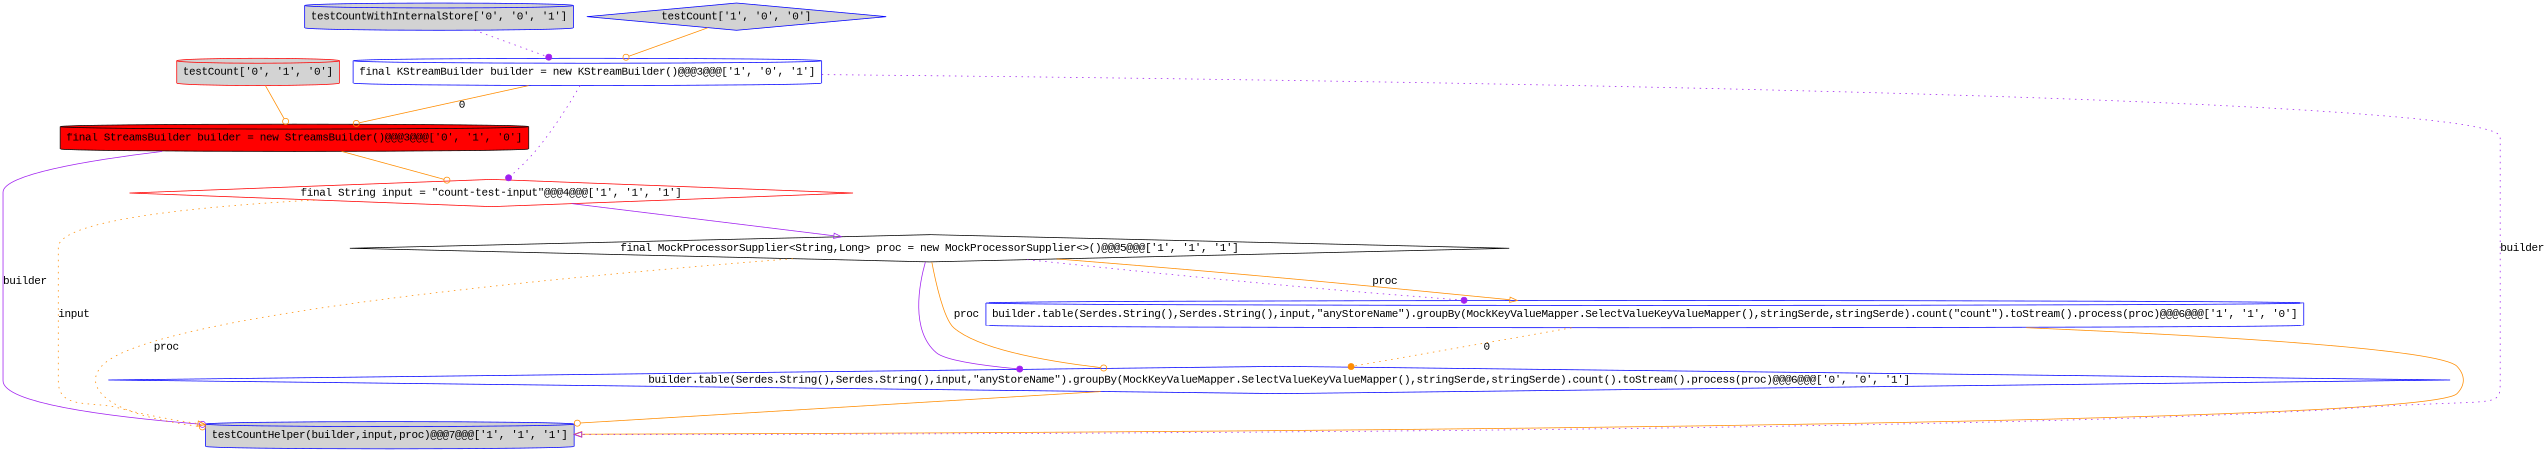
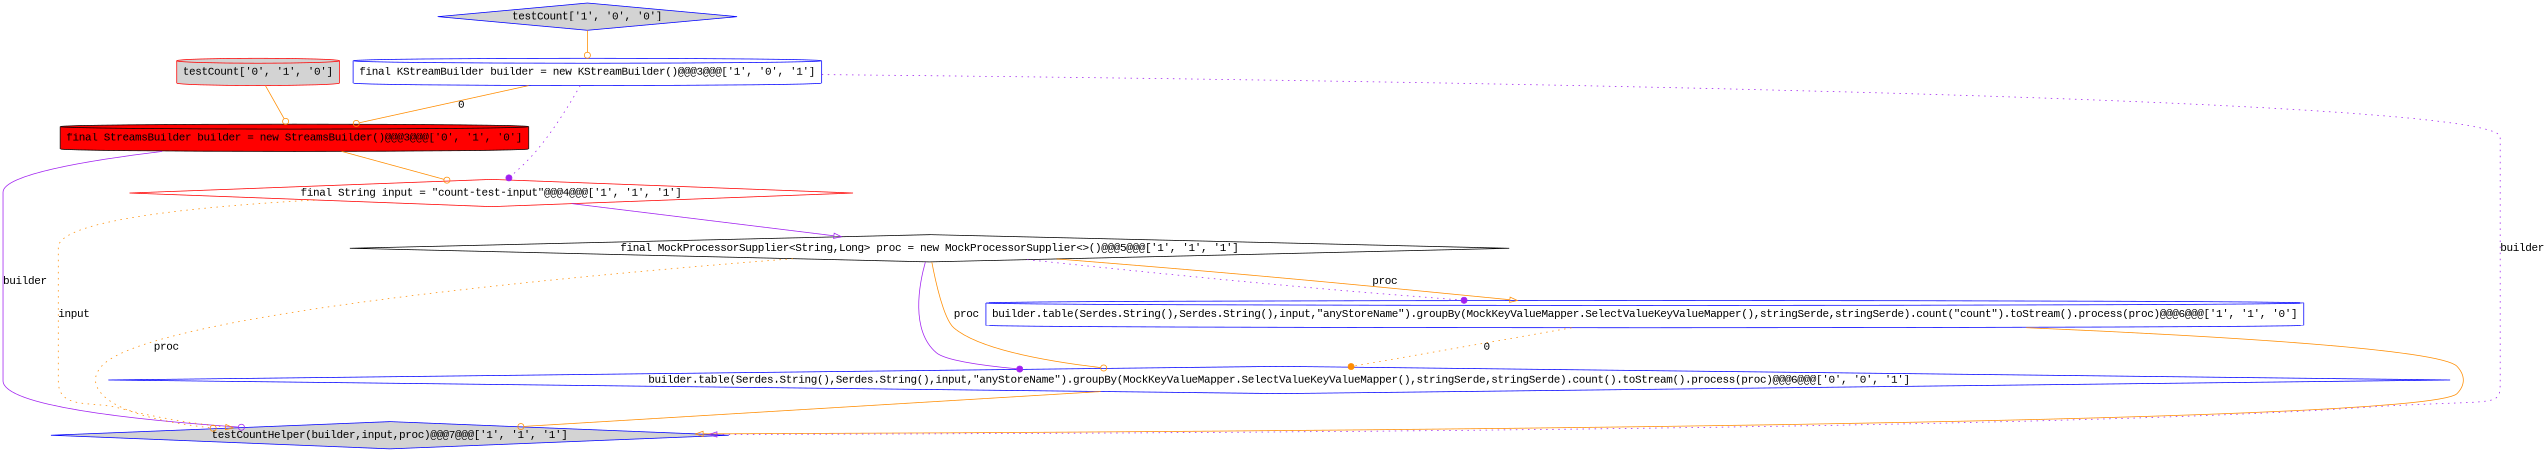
node "testCountWithInternalStore['0', '0', '1']": removed
node "testCountHelper(builder,input,proc)@@@7@@@['1', '1', '1']": shape cylinder -> diamond
